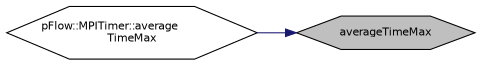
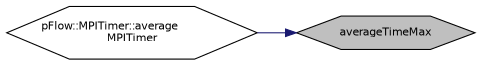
node "pFlow::MPITimer::average TimeMax": label "pFlow::MPITimer::average TimeMax" -> "pFlow::MPITimer::average MPITimer"
